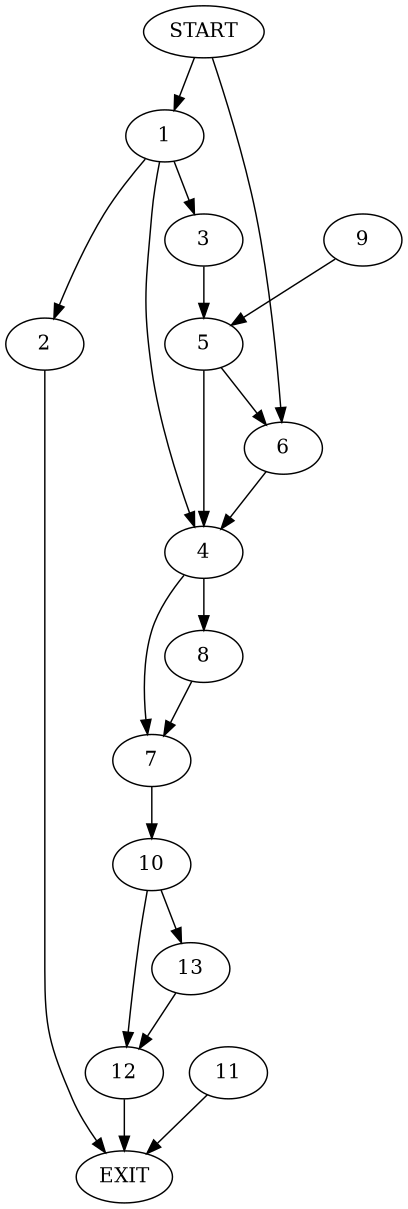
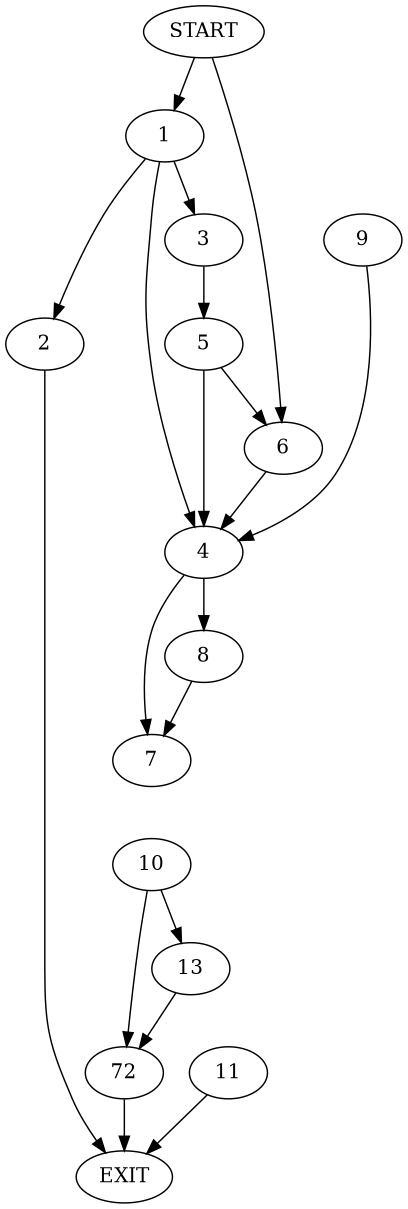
edge "9" -> "5": now "9" -> "4"
edge "7" -> "10": removed
node "12": label "12" -> "72"
